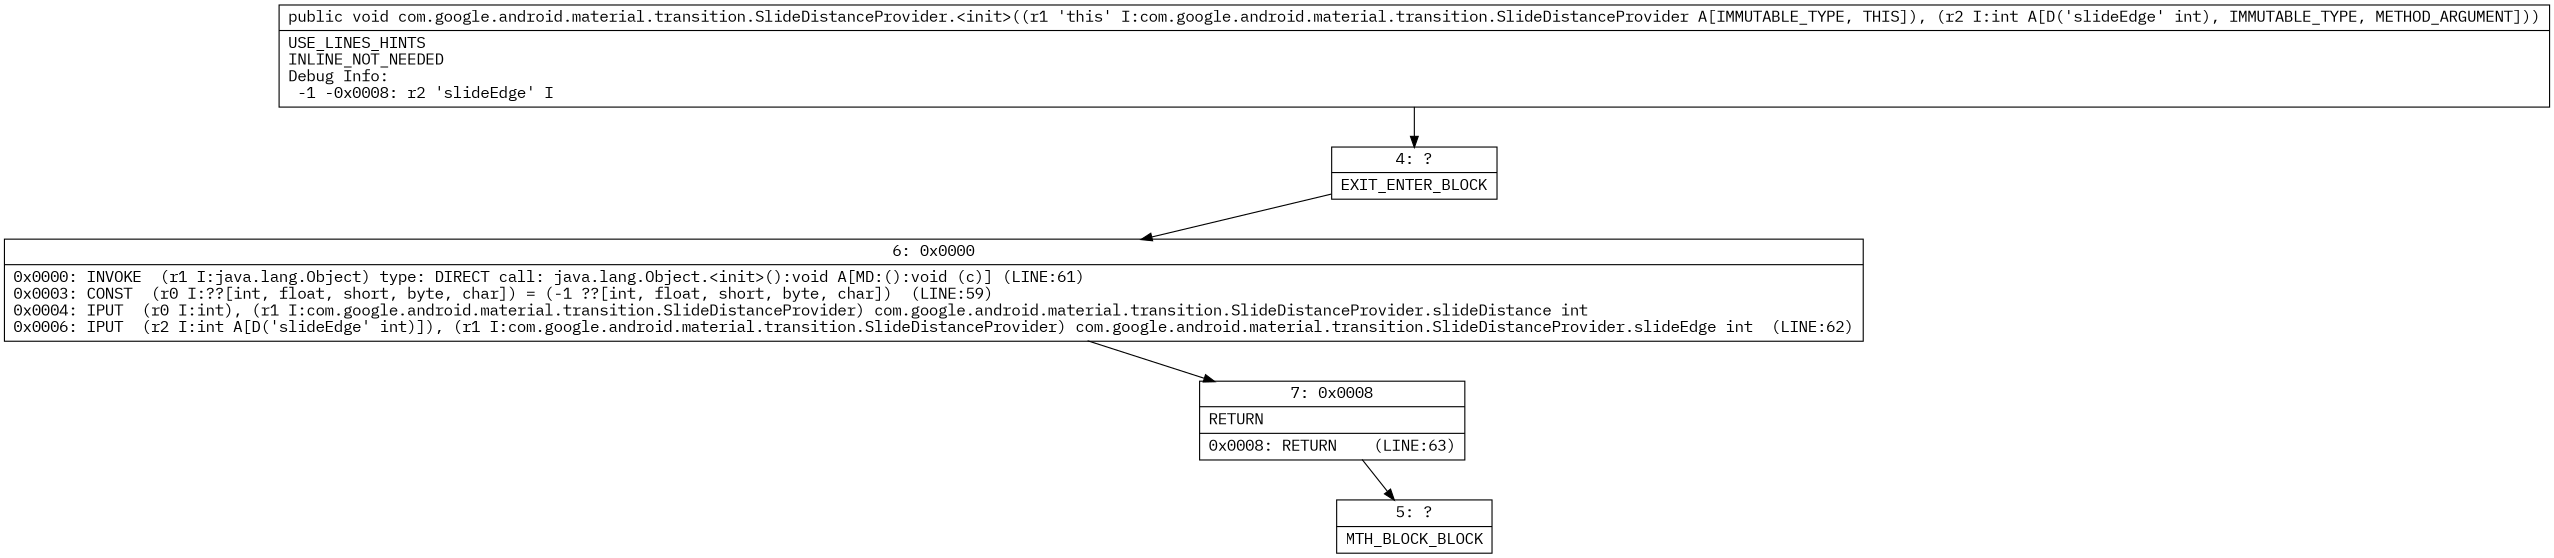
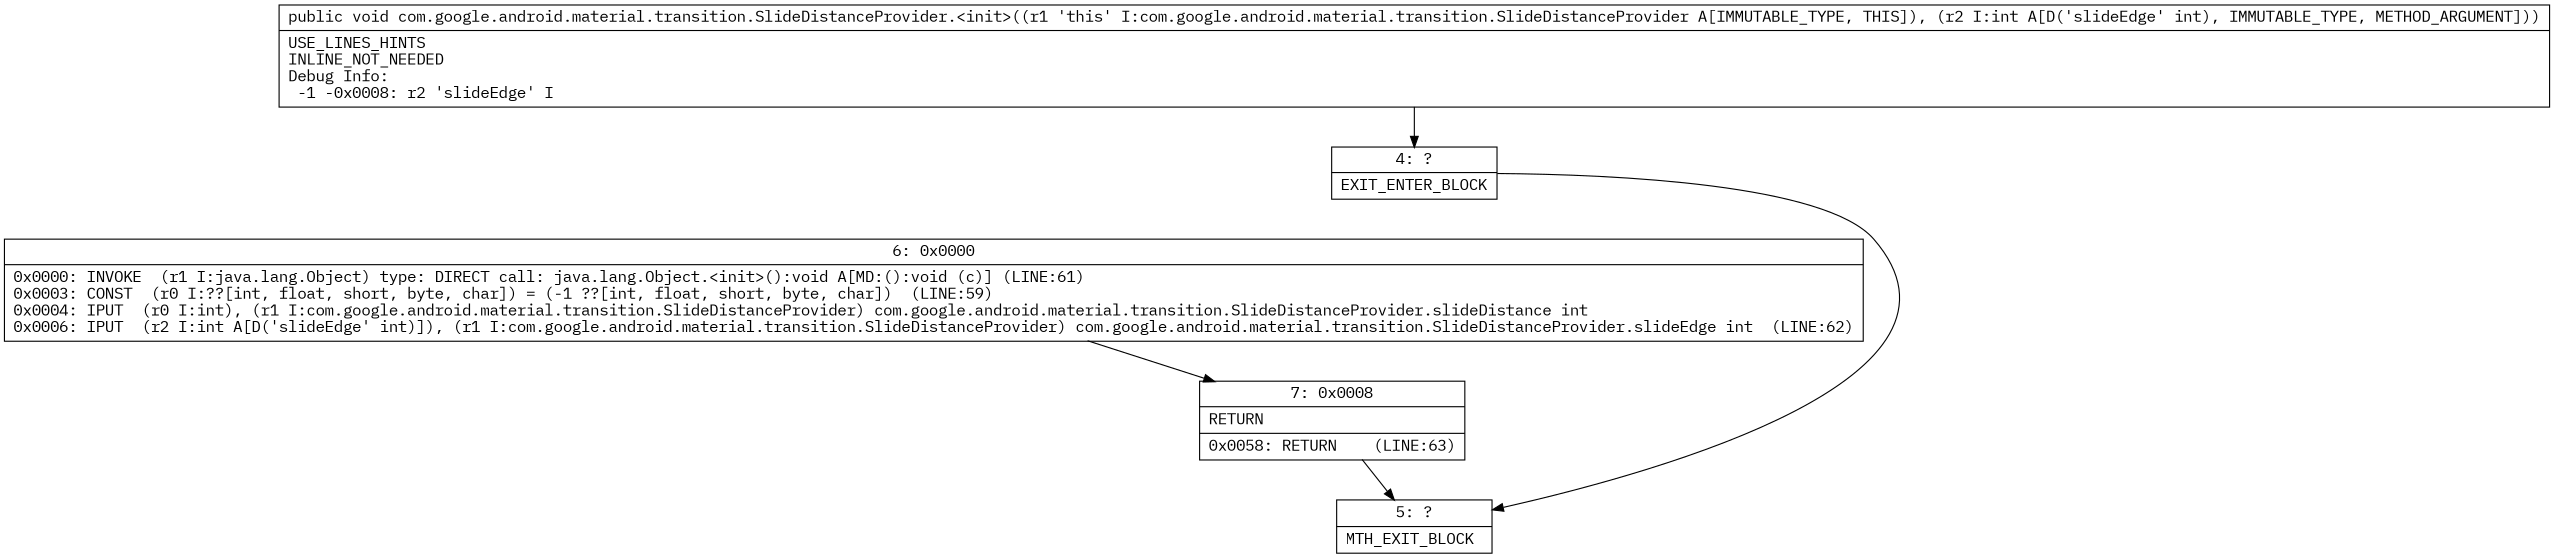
edge "4: ?" -> "6: 0x0000": now "4: ?" -> "5: ?"
node "7: 0x0008": text "0x0008: RETURN    (LINE:63)" -> "0x0058: RETURN    (LINE:63)"
node "5: ?": text "MTH_BLOCK_BLOCK" -> "MTH_EXIT_BLOCK"
